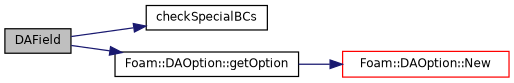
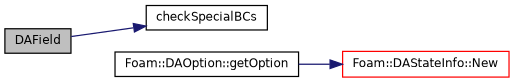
edge "DAField" -> "Foam::DAOption::getOption": removed
node "Foam::DAOption::New": label "Foam::DAOption::New" -> "Foam::DAStateInfo::New"
